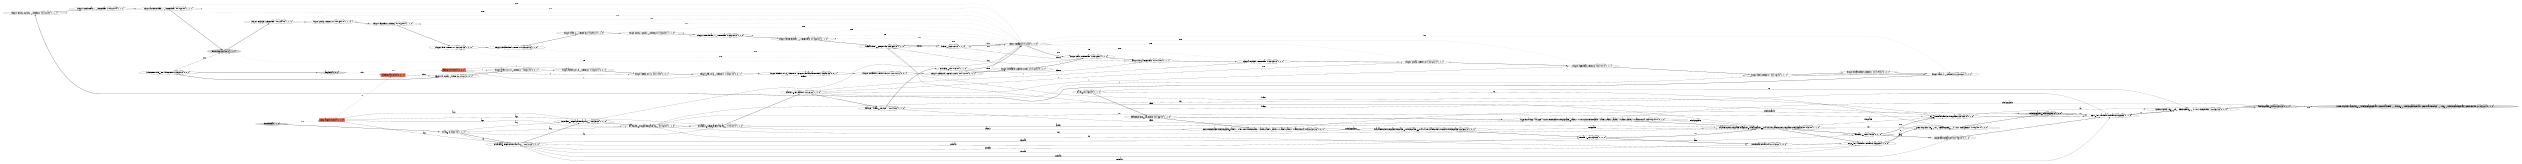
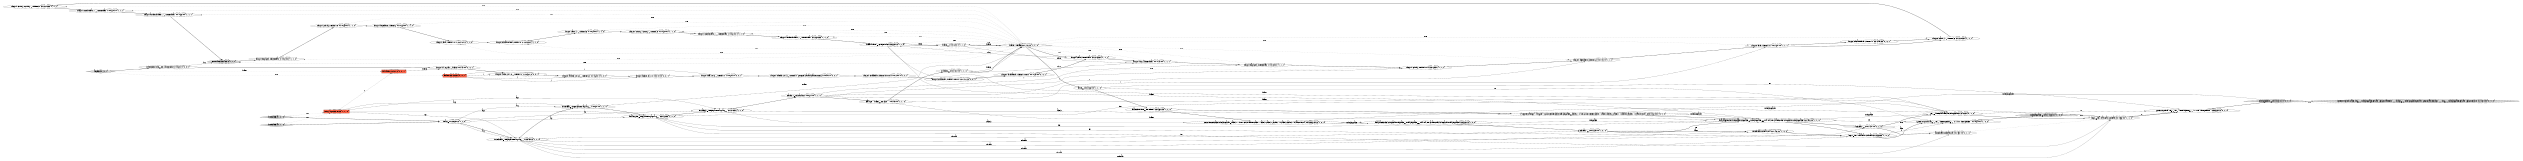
edge "bufnum < nBuffers@@@11@@@['1', '1', '0']" -> "int ret = 0@@@35@@@['1', '1', '0']": style dotted -> bold
edge "SolrDocument sdoc = new SolrDocument()@@@3@@@['0', '0', '1']" -> "sampleDoc['0', '0', '1']": reversed
node "doDecodePerf['1', '0', '0']": added
edge "runInThreads(nThreads,null)@@@45@@@['0', '1', '0']" -> "long n = iter * Math.max(1,nThreads)@@@55@@@['1', '1', '0']": style bold -> dotted
